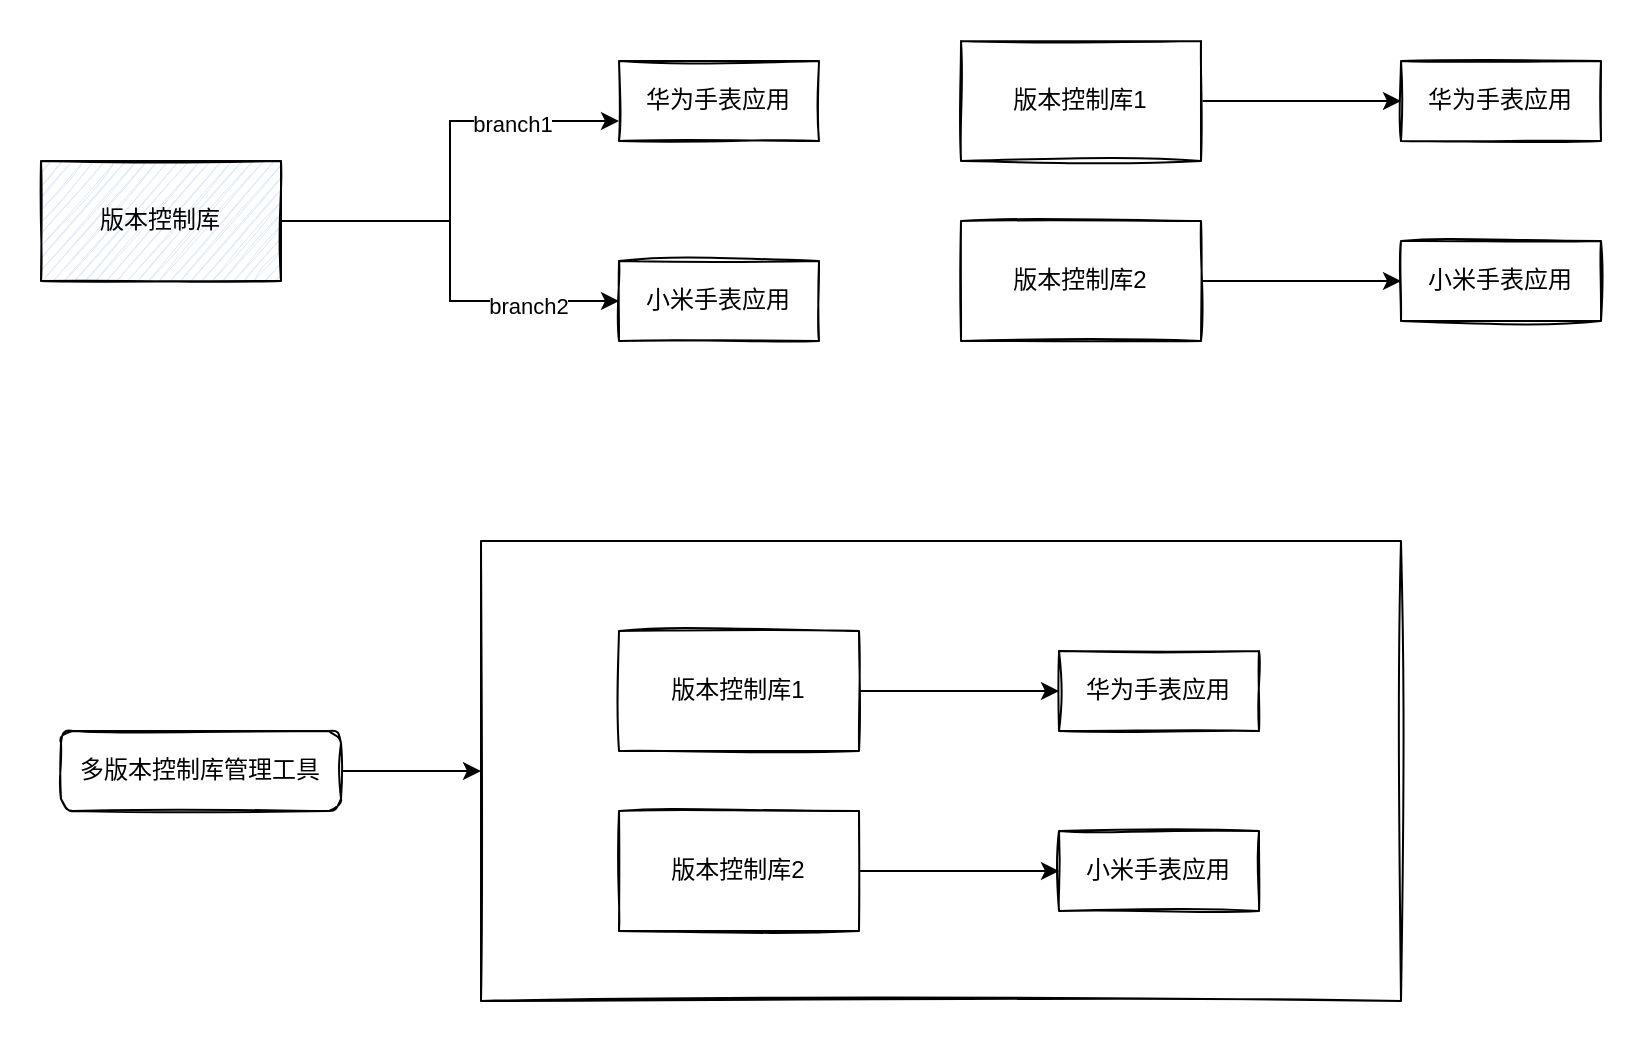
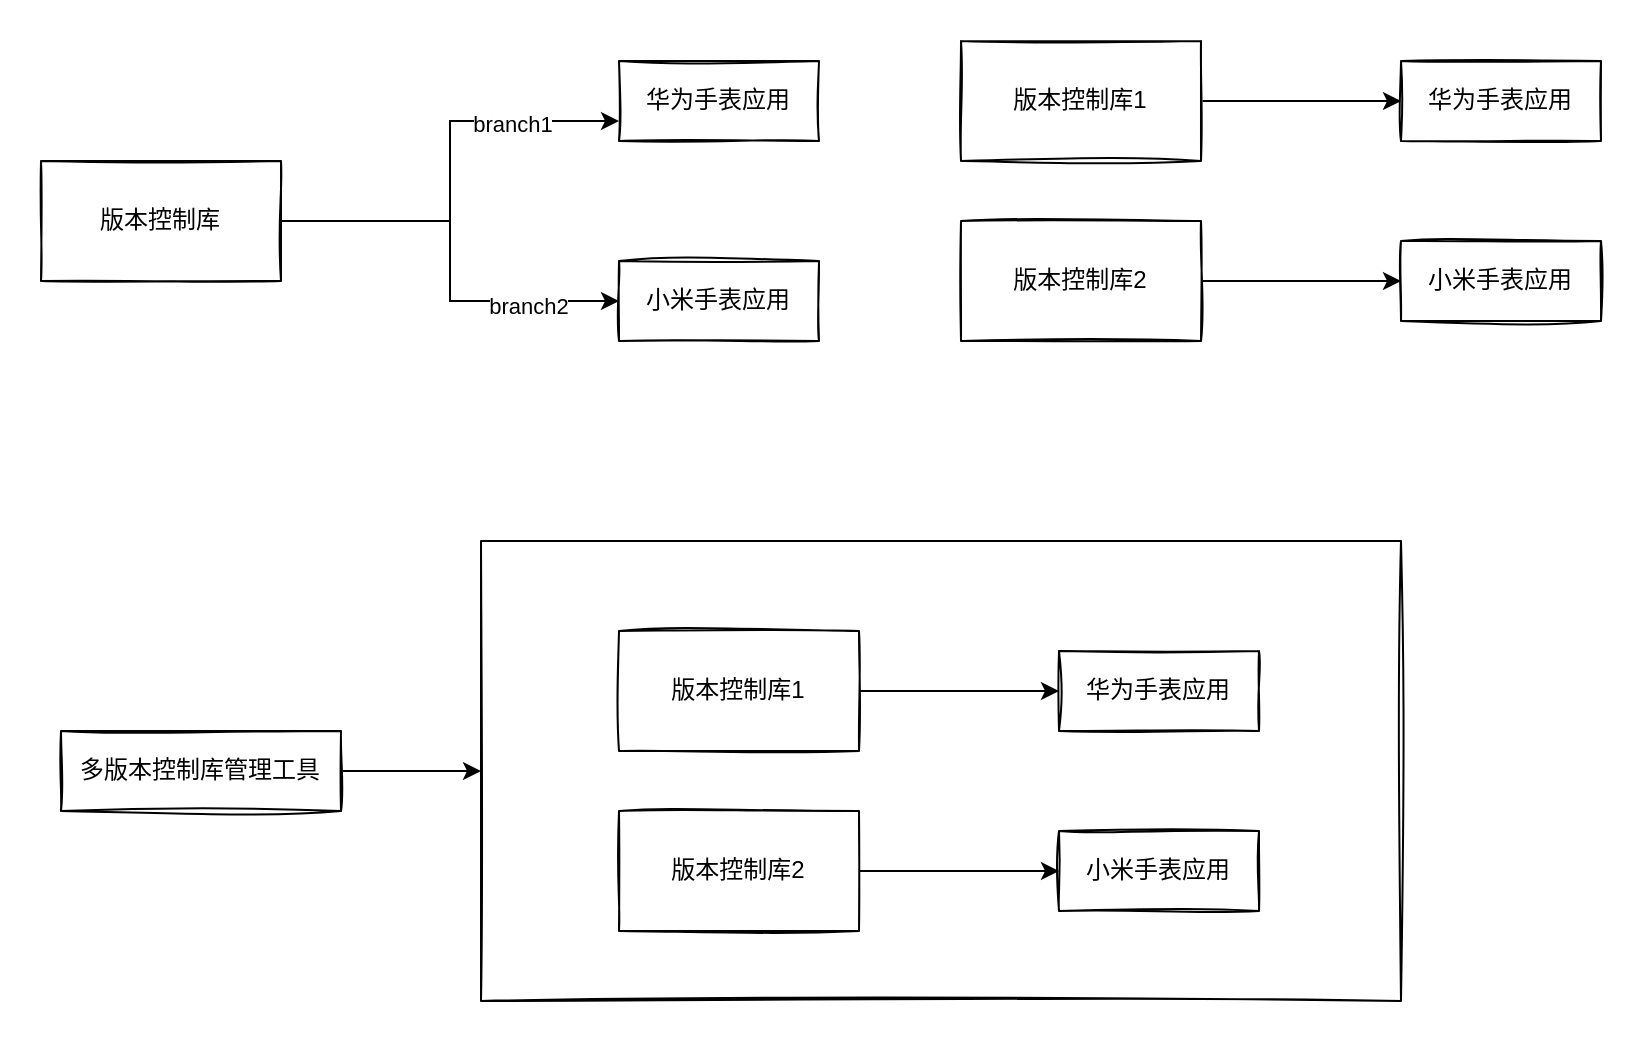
node "版本控制库": fillcolor #dae8fc -> #ffffff
node "多版本控制库管理工具": shape rounded rectangle -> rectangle
